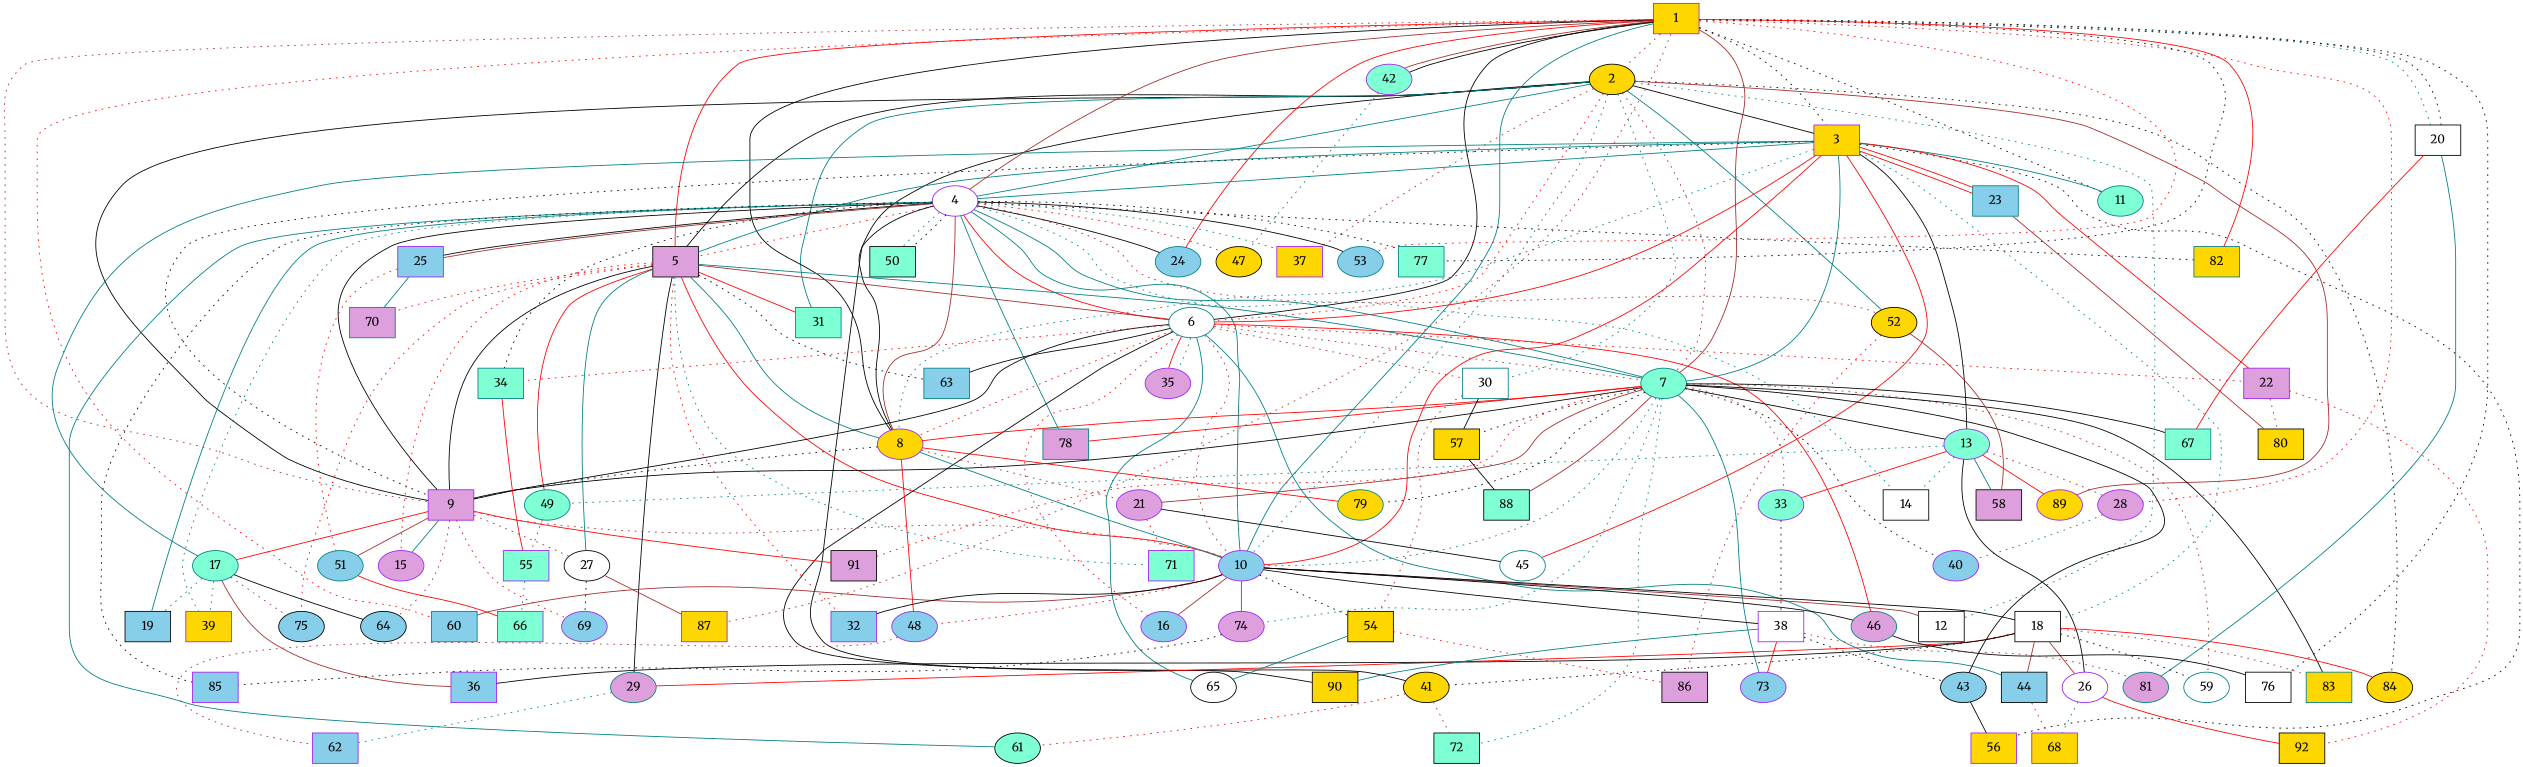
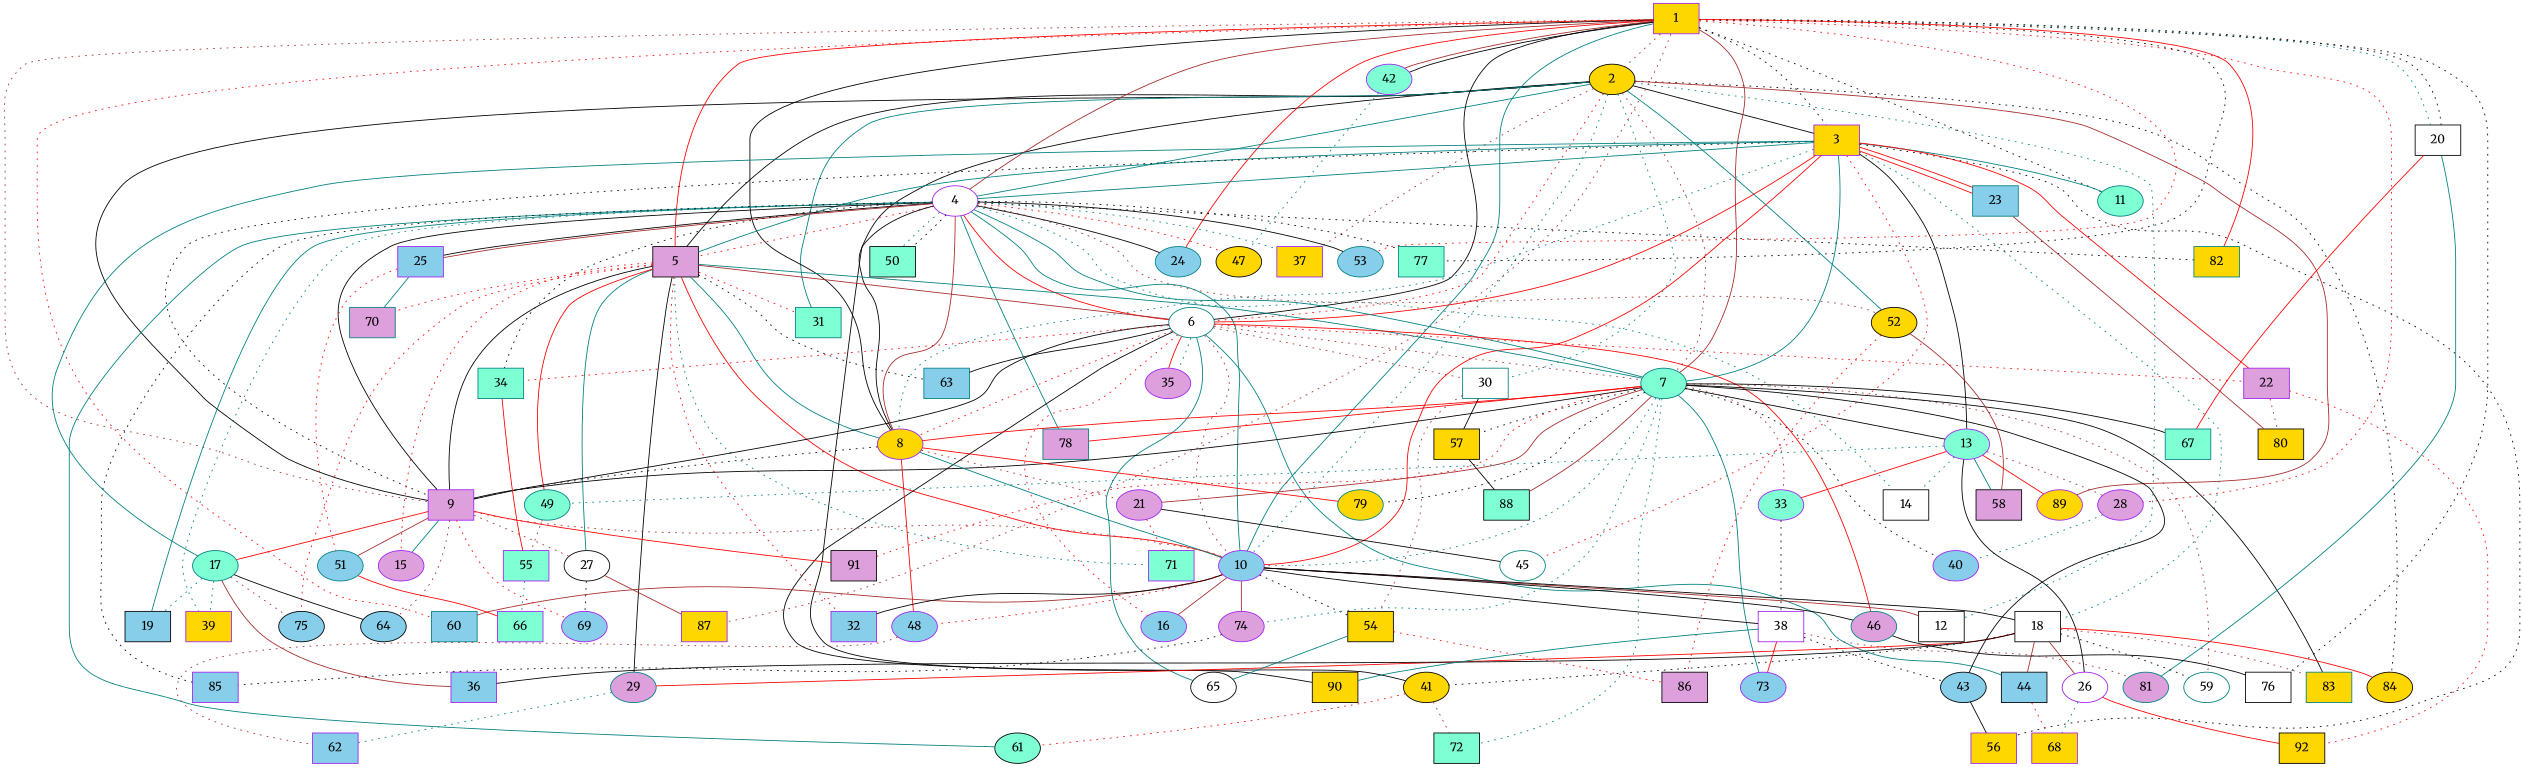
edge "5" -- "31": style solid -> dotted
edge "3" -- "45": style solid -> dotted
